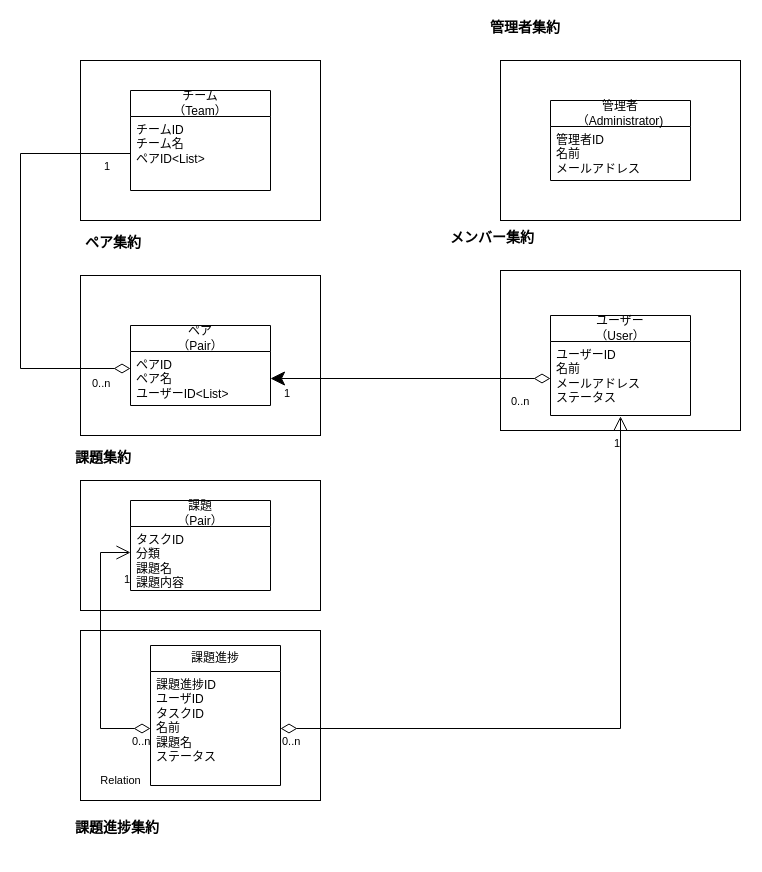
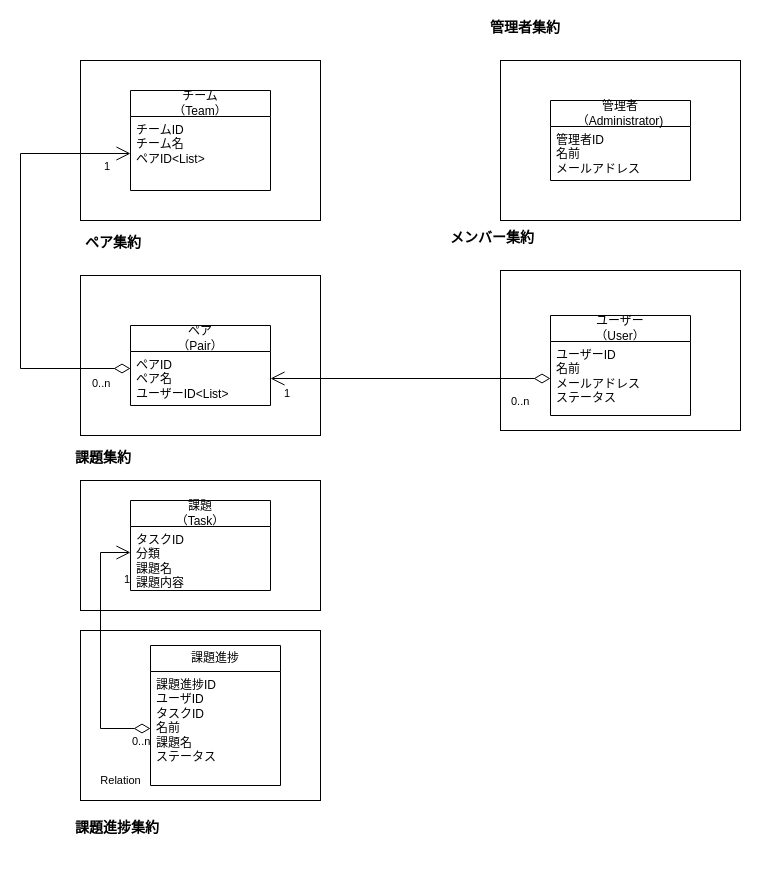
edge "チームID チーム名 ペアID<List>" -> "ペアID ペア名 ユーザーID<List>": arrowhead none -> open
edge "ペアID ペア名 ユーザーID<List>" -- "ユーザーID 名前 メールアドレス ステータス": arrowhead classic -> open
node "課題 （Pair）": label "課題 （Pair）" -> "課題 （Task）"
edge "ユーザーID 名前 メールアドレス ステータス" -- "課題進捗ID ユーザID タスクID 名前 課題名 ステータス": removed, labels "1", "0..n"
